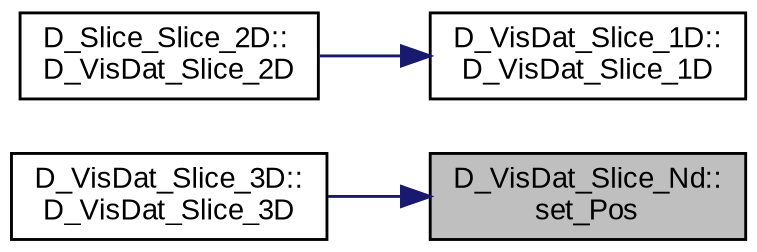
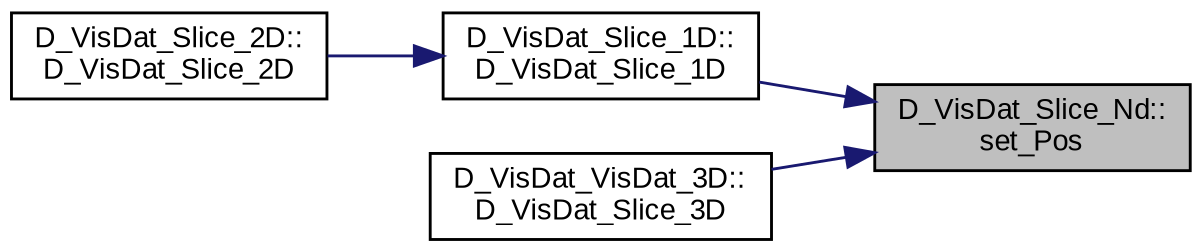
node "D_Slice_Slice_2D:: D_VisDat_Slice_2D": label "D_Slice_Slice_2D:: D_VisDat_Slice_2D" -> "D_VisDat_Slice_2D:: D_VisDat_Slice_2D"
edge "D_VisDat_Slice_1D:: D_VisDat_Slice_1D" -> "D_VisDat_Slice_Nd:: set_Pos": added
node "D_VisDat_Slice_3D:: D_VisDat_Slice_3D": label "D_VisDat_Slice_3D:: D_VisDat_Slice_3D" -> "D_VisDat_VisDat_3D:: D_VisDat_Slice_3D"
